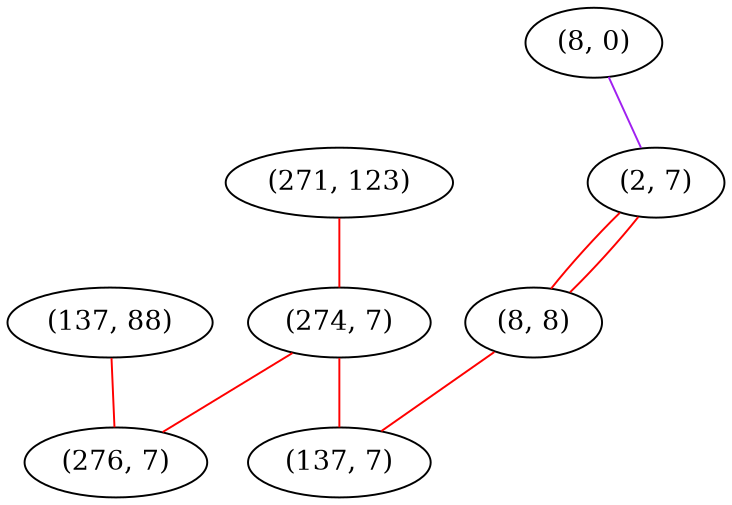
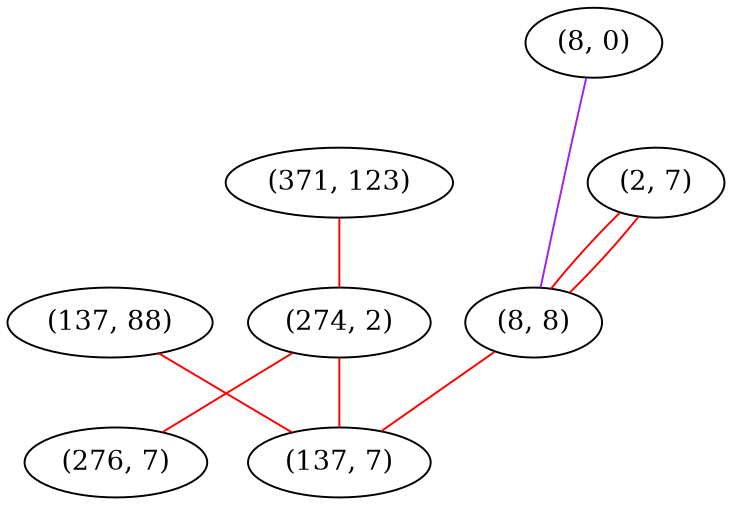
edge "(8, 0)" -- "(2, 7)": now "(8, 0)" -- "(8, 8)"
node "(271, 123)": label "(271, 123)" -> "(371, 123)"
node "(274, 7)": label "(274, 7)" -> "(274, 2)"
edge "(137, 88)" -- "(276, 7)": now "(137, 88)" -- "(137, 7)"
